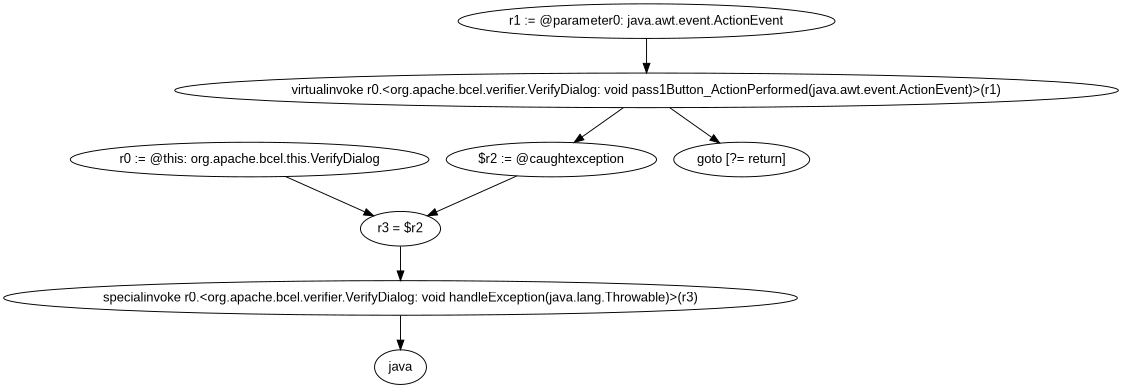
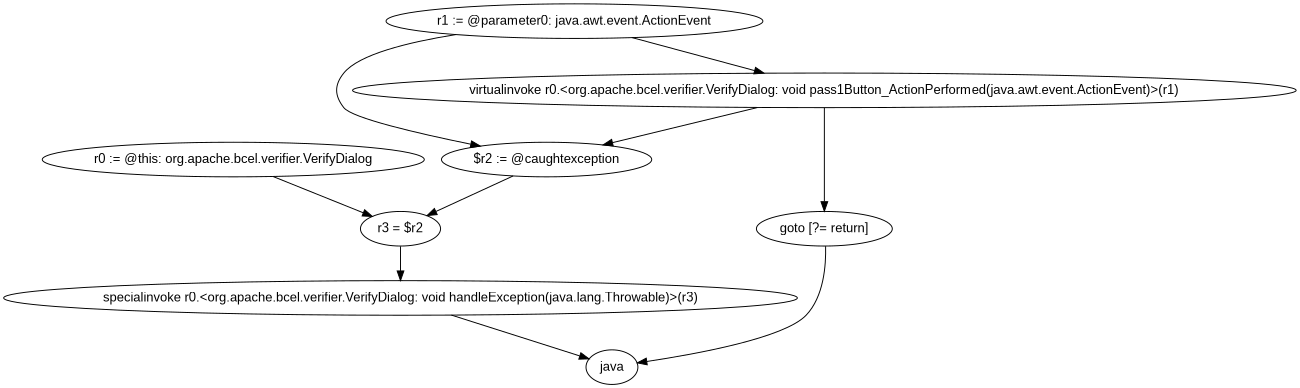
edge "r1 := @parameter0: java.awt.event.ActionEvent" -> "$r2 := @caughtexception": added
node "r0 := @this: org.apache.bcel.this.VerifyDialog": label "r0 := @this: org.apache.bcel.this.VerifyDialog" -> "r0 := @this: org.apache.bcel.verifier.VerifyDialog"
edge "goto [?= return]" -> "java": added
